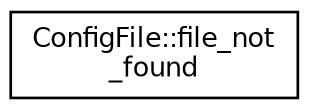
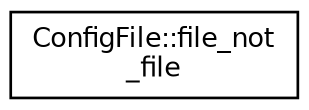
node "ConfigFile::file_not _found": label "ConfigFile::file_not _found" -> "ConfigFile::file_not _file"
